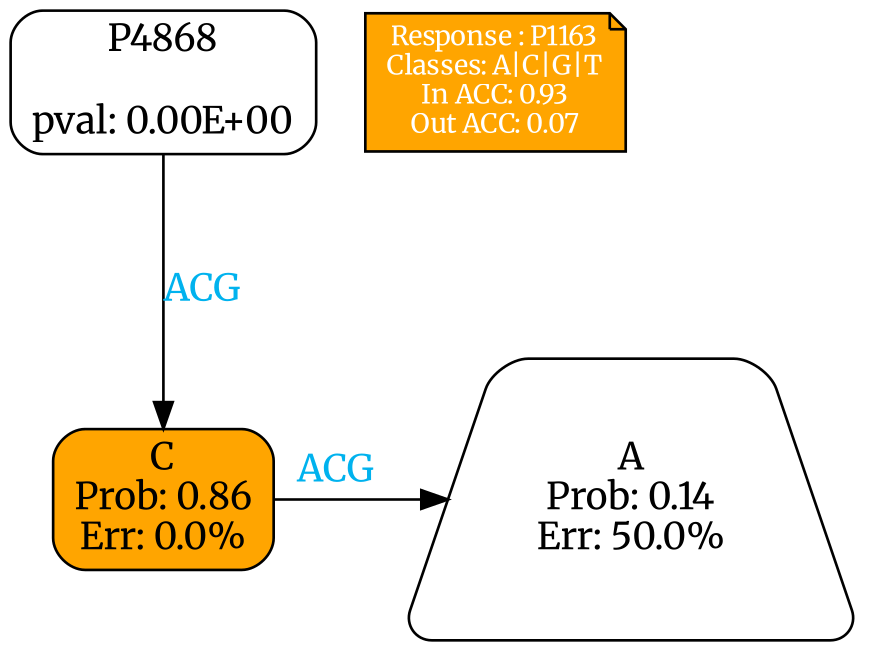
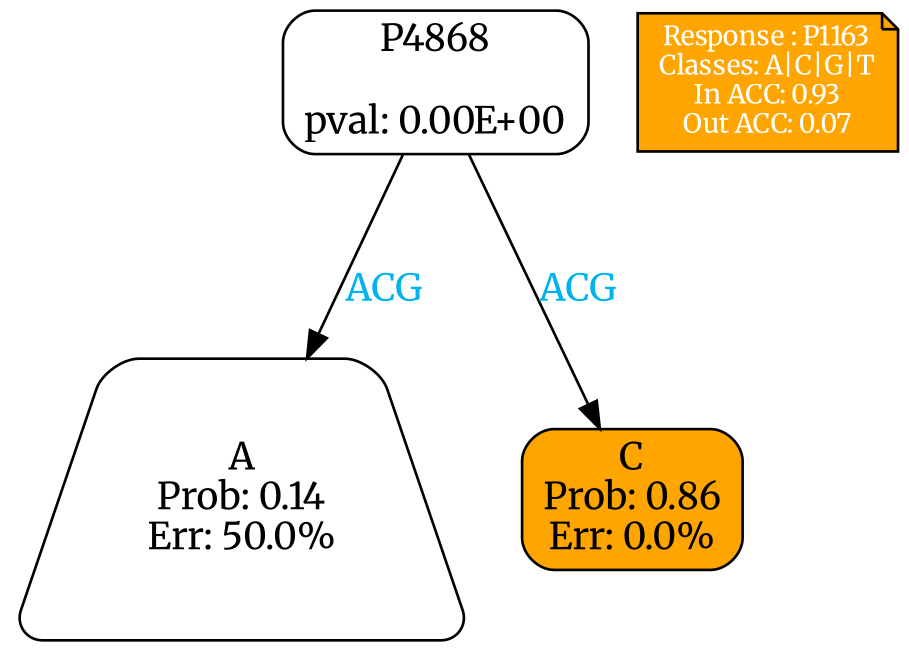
edge "C Prob: 0.86 Err: 0.0%" -> "A Prob: 0.14 Err: 50.0%": now "P4868 pval: 0.00E+00" -> "A Prob: 0.14 Err: 50.0%"
